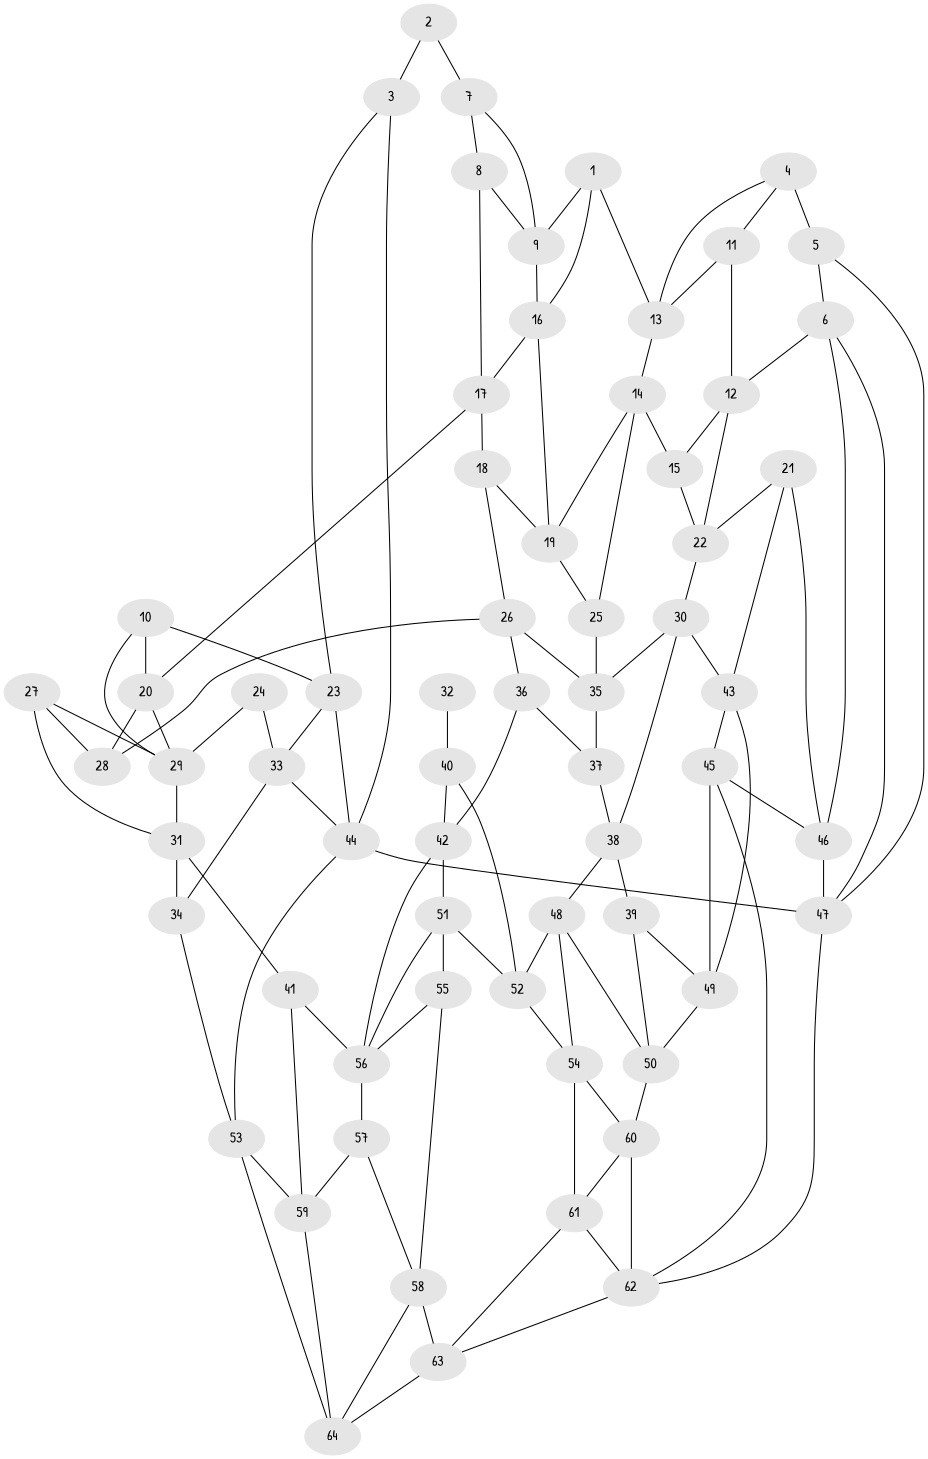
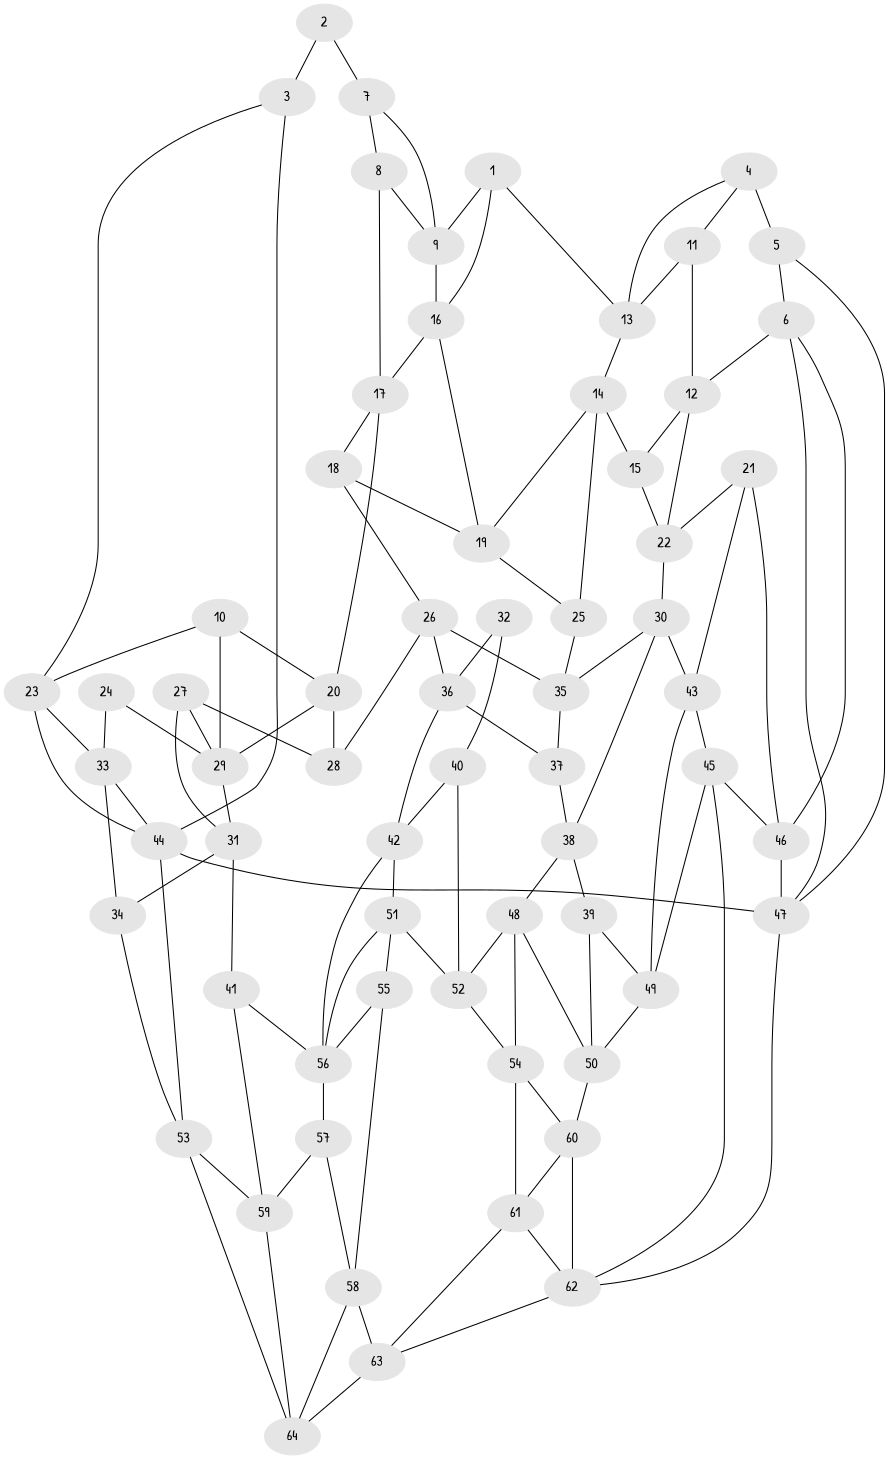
edge "32" -- "36": added
